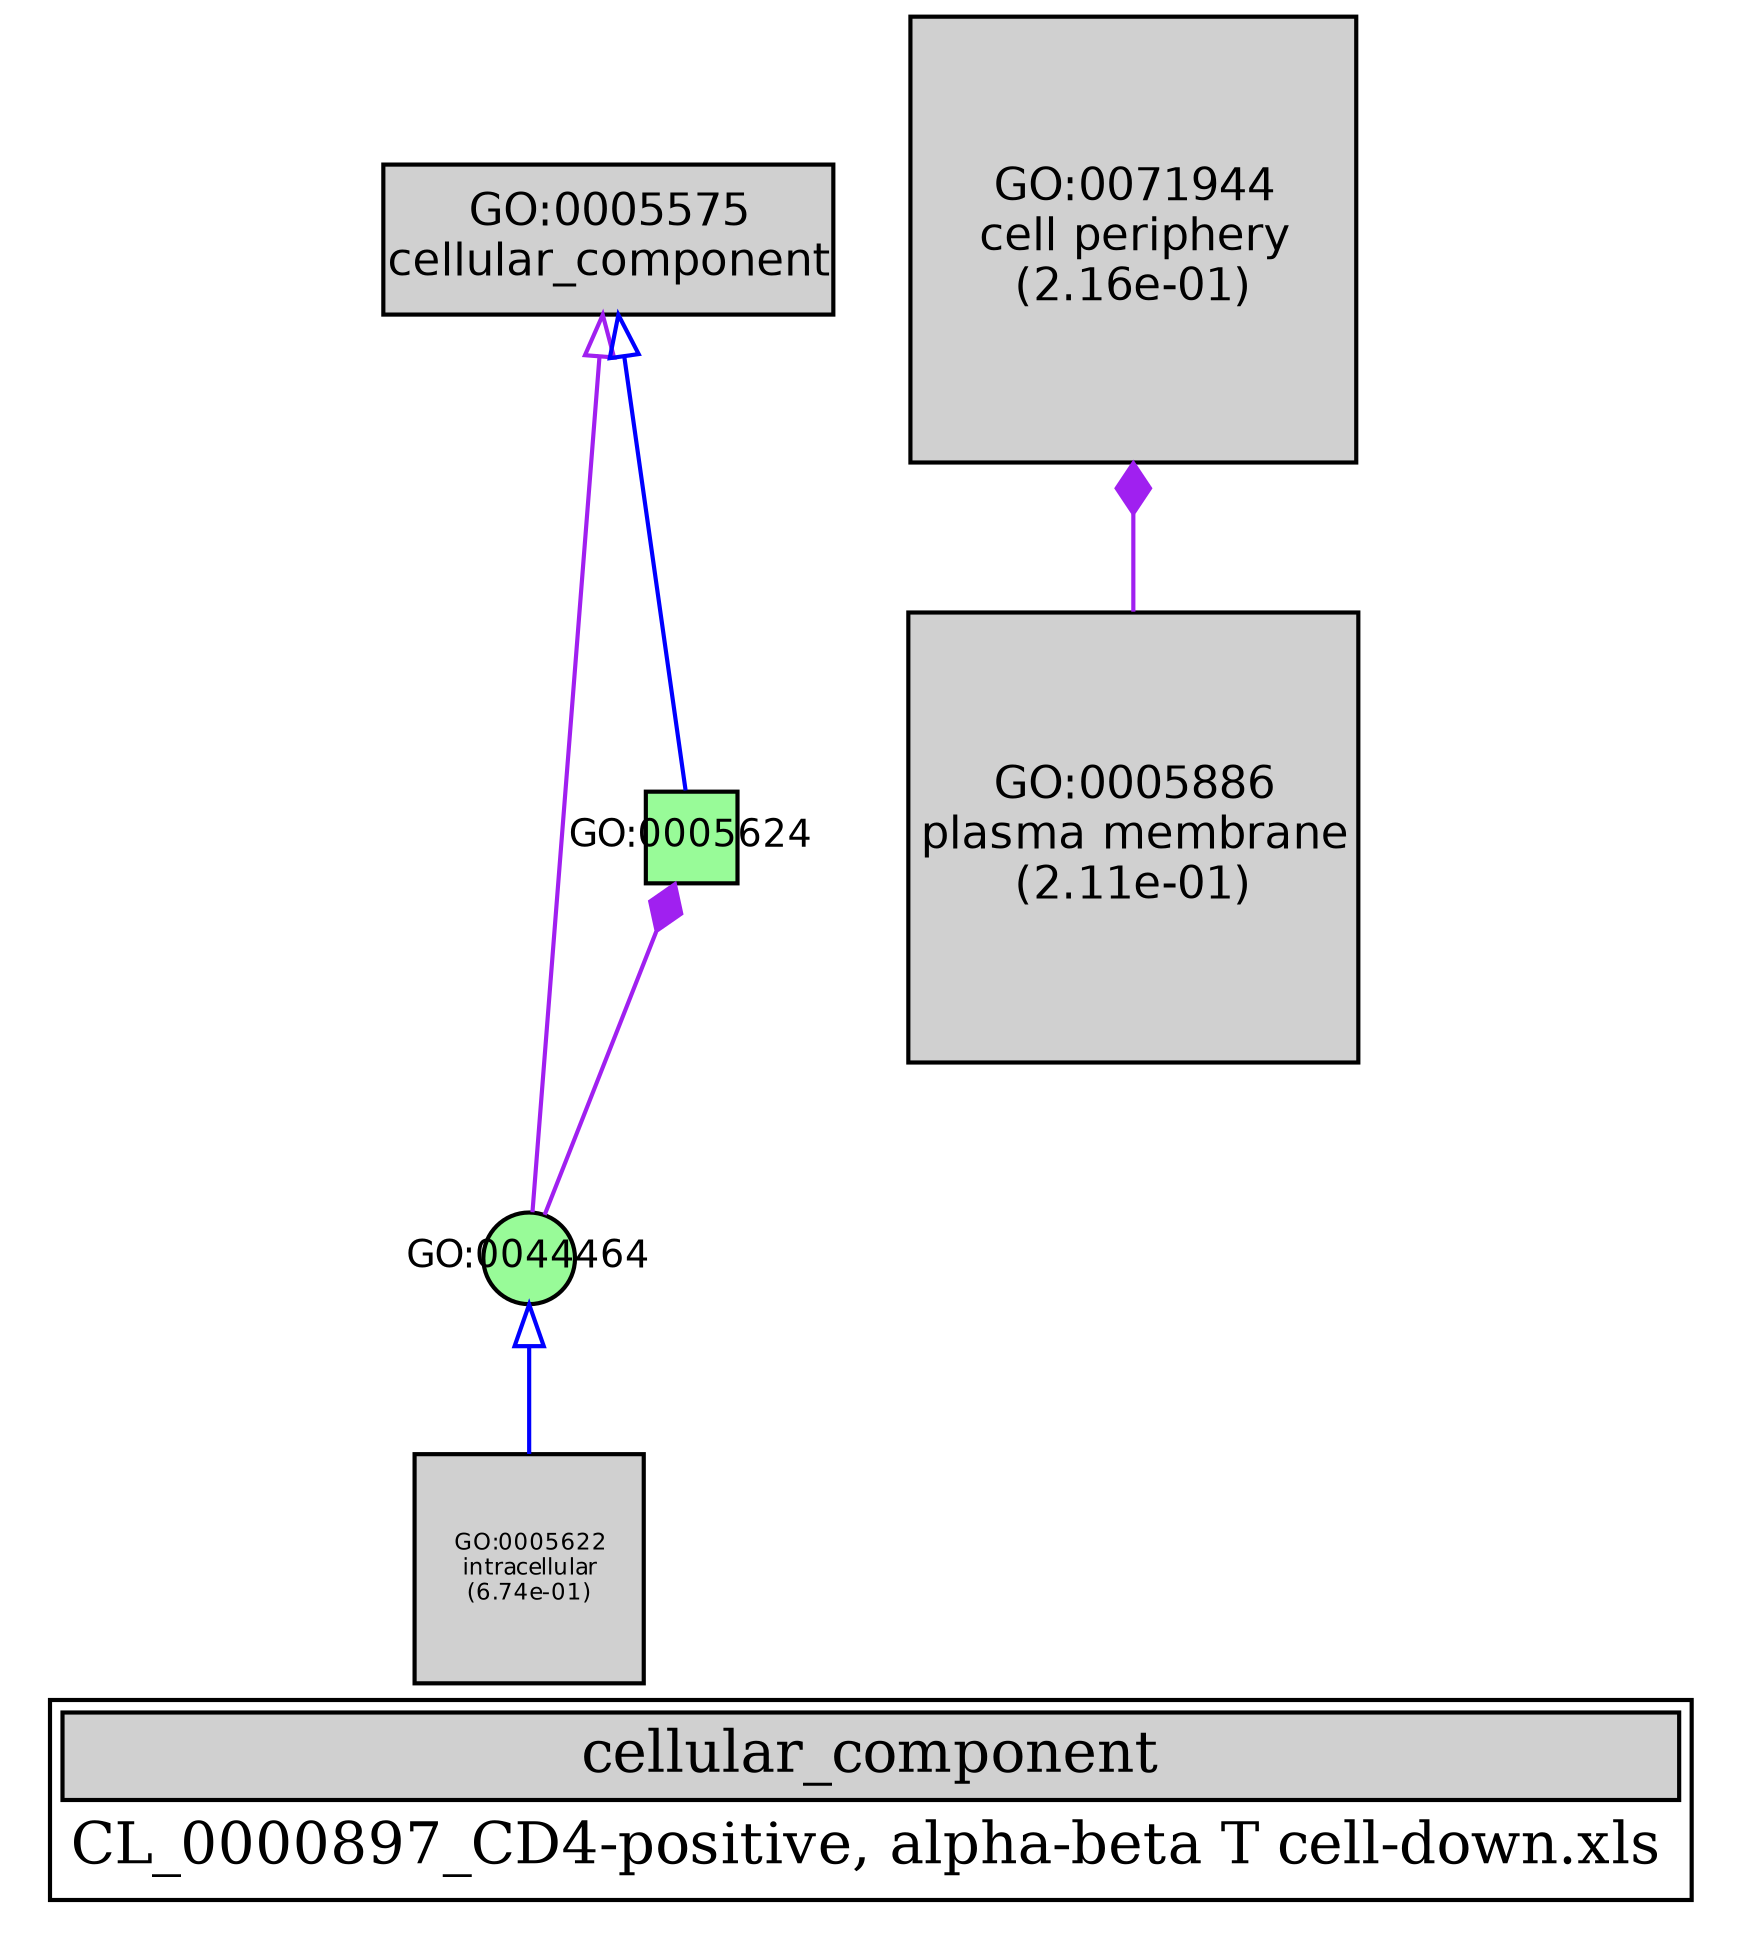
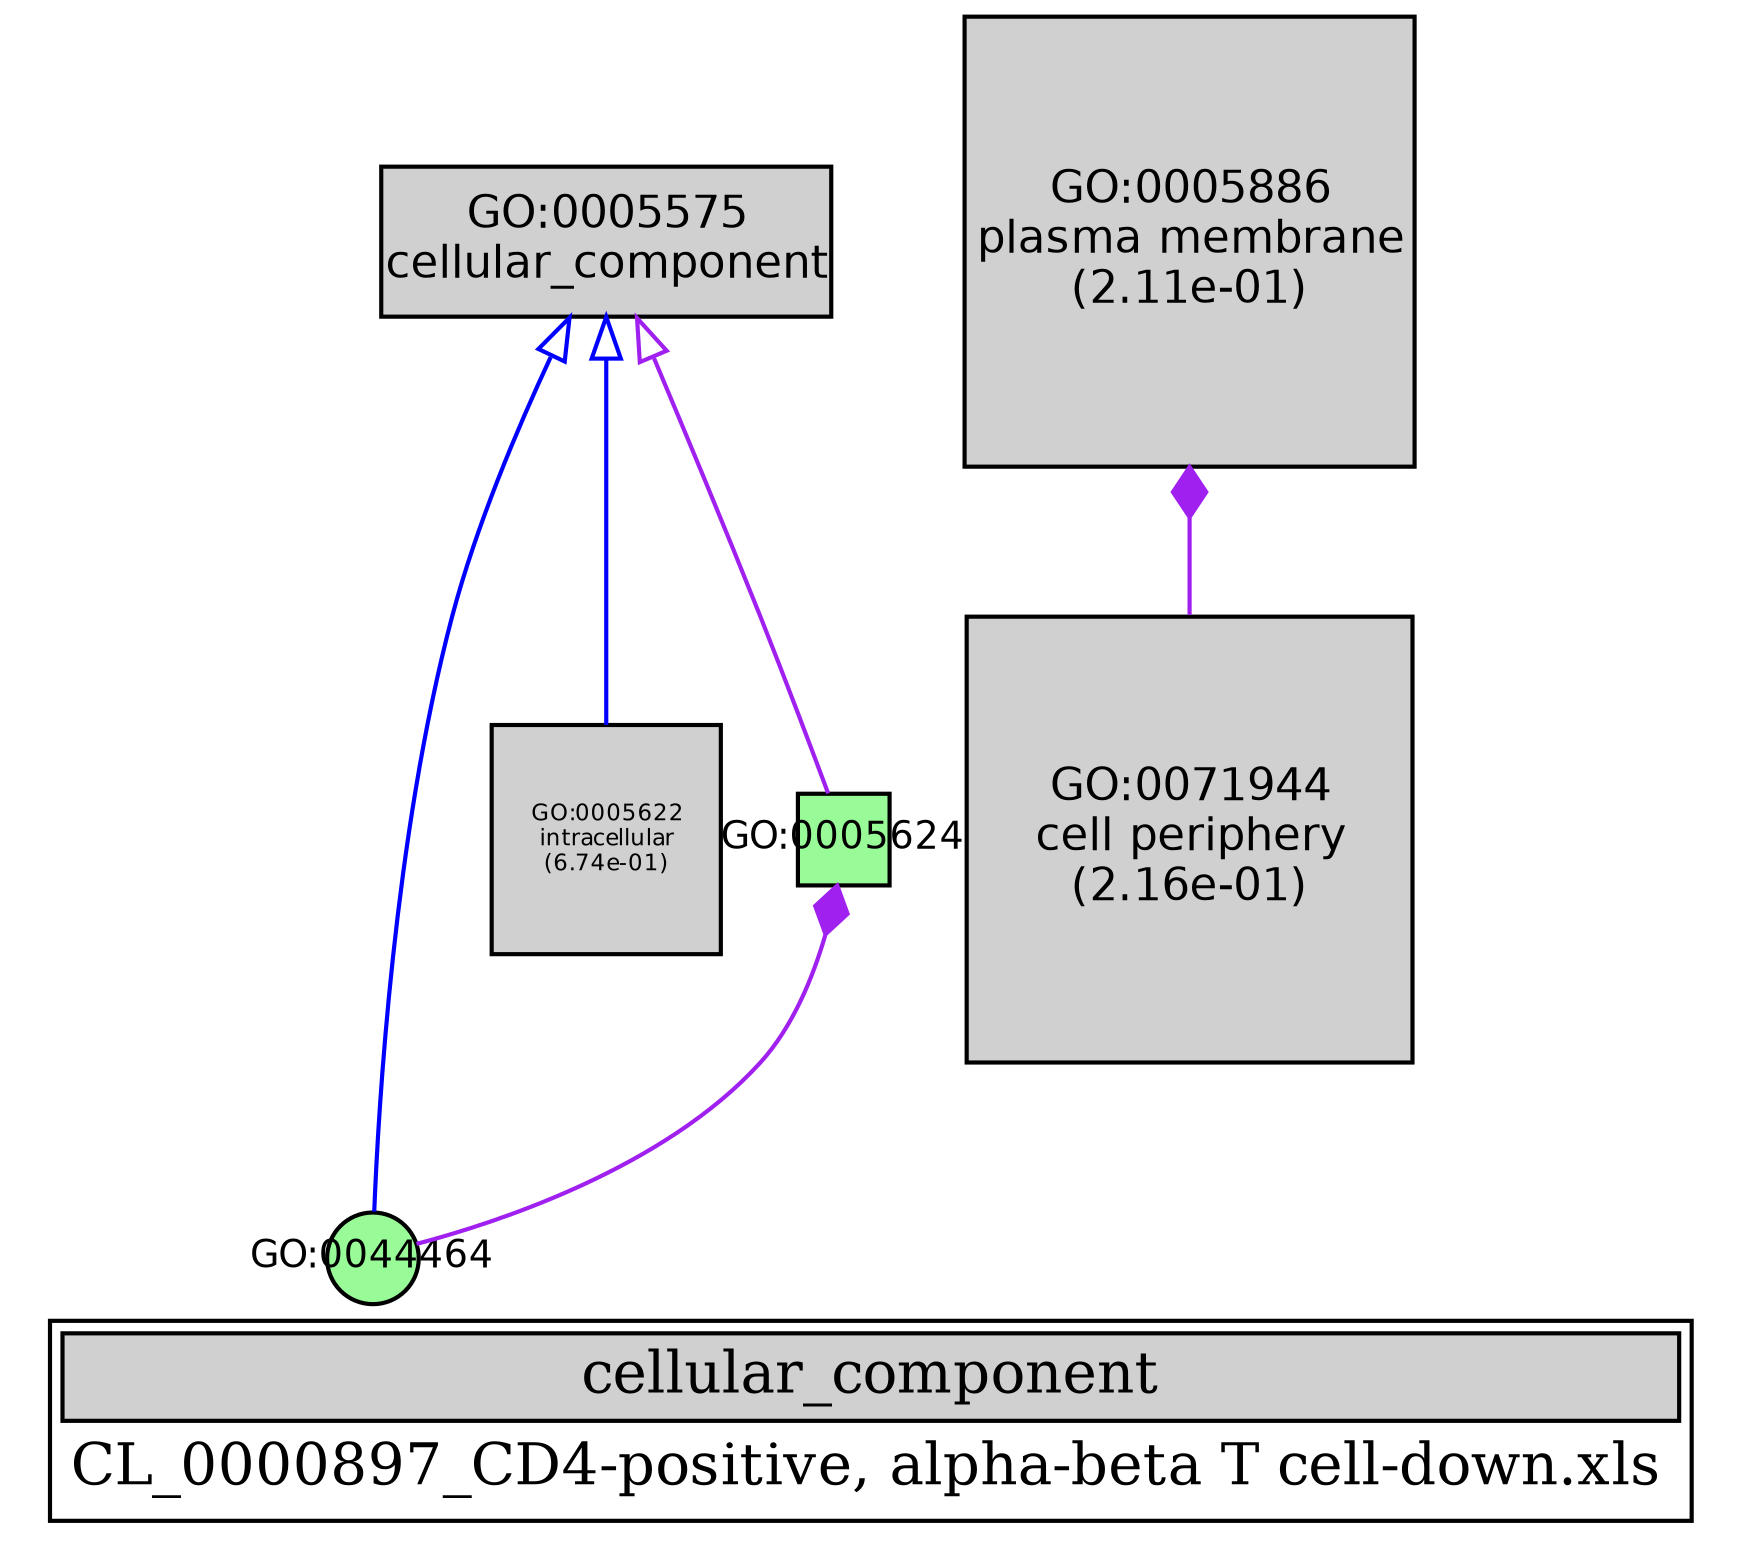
edge "GO:0005886" -> "GO:0071944": reversed
edge "GO:0005624" -> "GO:0005575": color blue -> purple
edge "GO:0044464" -> "GO:0005575": color purple -> blue
edge "GO:0005622" -> "GO:0044464": now "GO:0005622" -> "GO:0005575"
